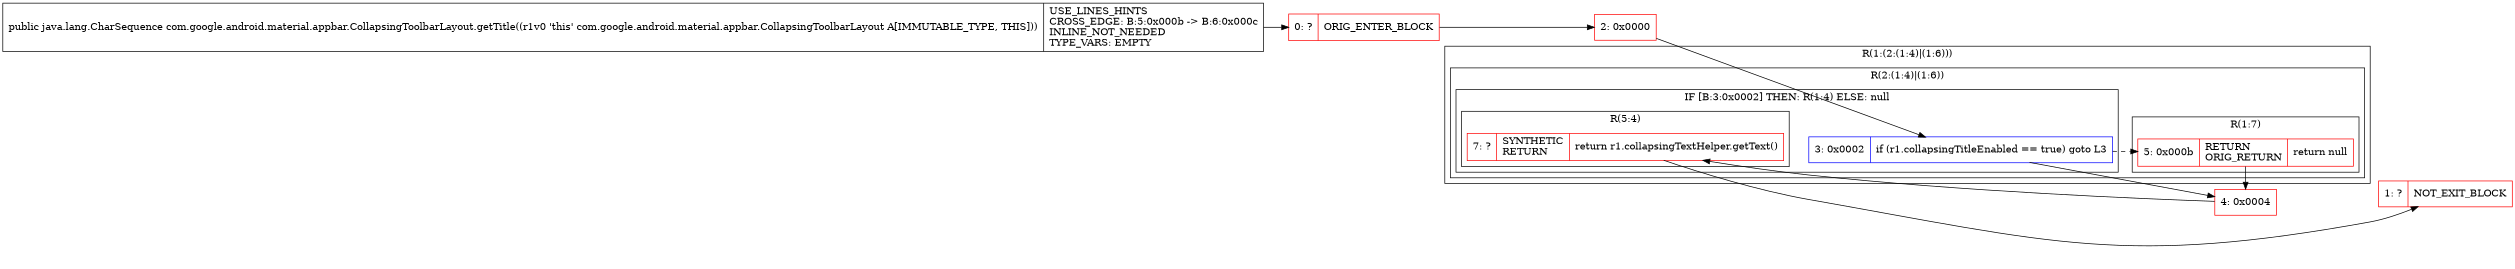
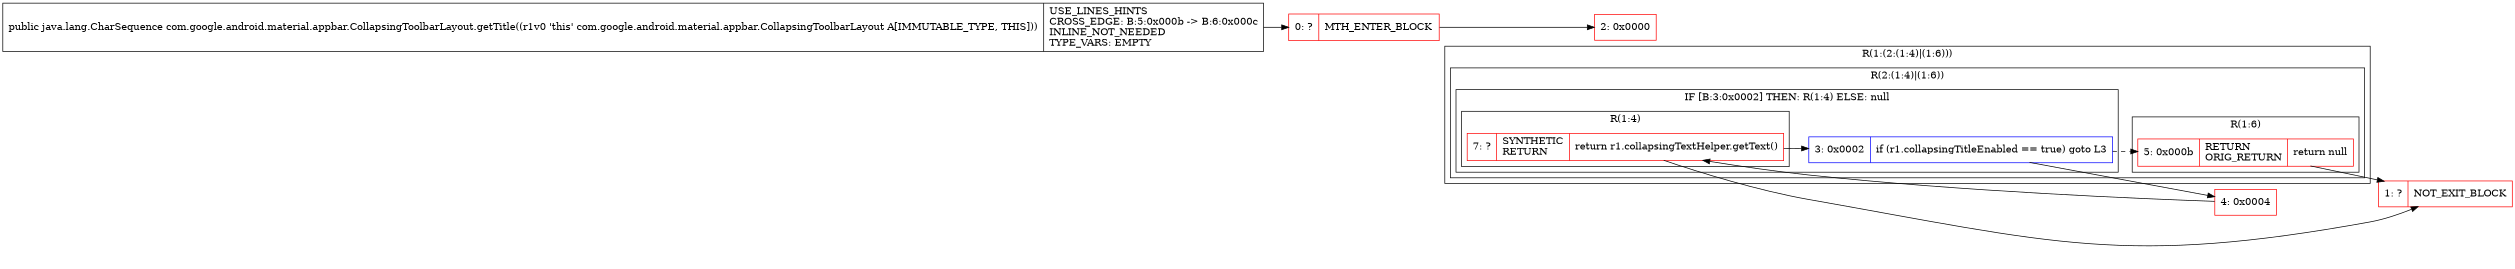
node "0: ?": text "ORIG_ENTER_BLOCK" -> "MTH_ENTER_BLOCK"
edge "2: 0x0000" -> "3: 0x0002": now "7: ?" -> "3: 0x0002"
cluster "R(5:4)": label "R(5:4)" -> "R(1:4)"
cluster "R(1:7)": label "R(1:7)" -> "R(1:6)"
edge "5: 0x000b" -> "4: 0x0004": now "5: 0x000b" -> "1: ?"
